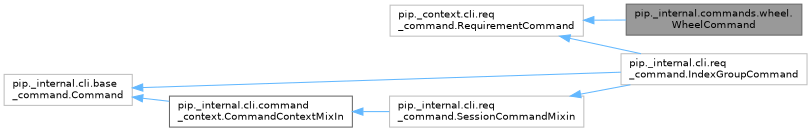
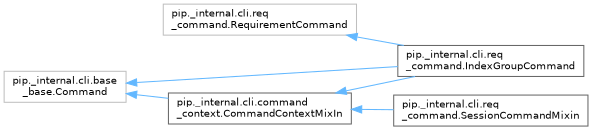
node "pip._internal.commands.wheel. WheelCommand": removed
node "pip._context.cli.req _command.RequirementCommand": label "pip._context.cli.req _command.RequirementCommand" -> "pip._internal.cli.req _command.RequirementCommand"
node "pip._internal.cli.req _command.IndexGroupCommand": color grey75 -> gray40
edge "pip._internal.cli.req _command.IndexGroupCommand" -> "pip._internal.cli.req _command.SessionCommandMixin": now "pip._internal.cli.req _command.IndexGroupCommand" -> "pip._internal.cli.command _context.CommandContextMixIn"
node "pip._internal.cli.base _command.Command": label "pip._internal.cli.base _command.Command" -> "pip._internal.cli.base _base.Command"
node "pip._internal.cli.req _command.SessionCommandMixin": color grey75 -> gray40
